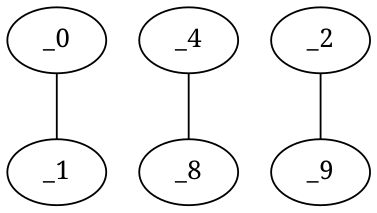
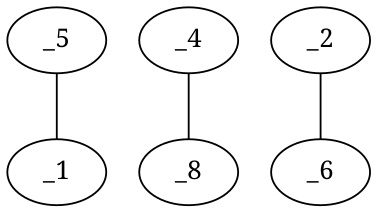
node "_0": label "_0" -> "_5"
node "_9": label "_9" -> "_6"
